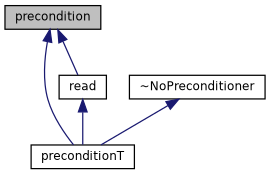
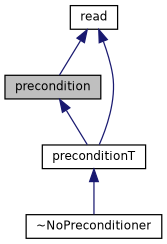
edge "read" -> "precondition": reversed
edge "preconditionT" -> "~NoPreconditioner": reversed
